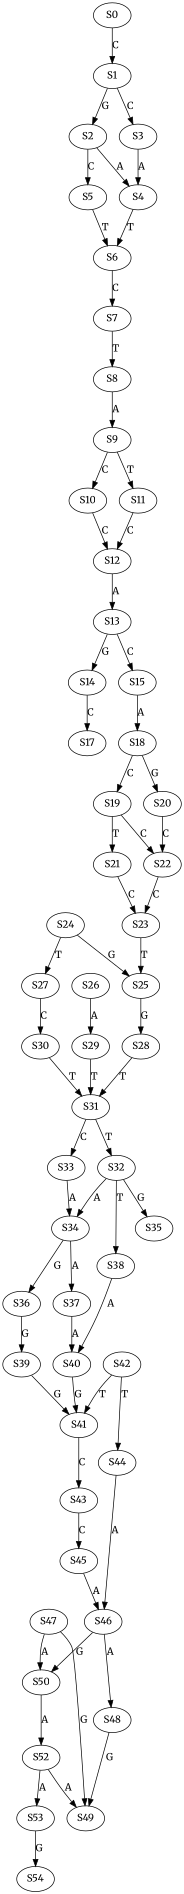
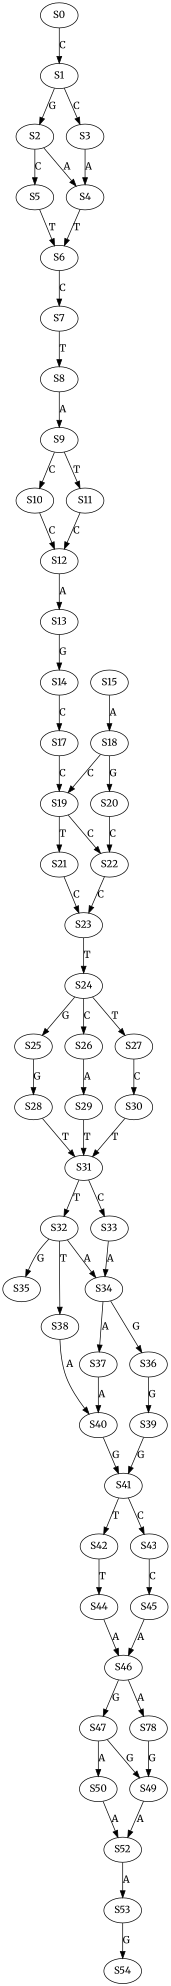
edge "S13" -> "S15": removed, label "C"
edge "S17" -> "S19": added, label "C"
edge "S23" -> "S25": now "S23" -> "S24"
edge "S24" -> "S26": added, label "C"
edge "S42" -> "S41": reversed
edge "S46" -> "S50": now "S46" -> "S47"
node "S48": label "S48" -> "S78"
edge "S52" -> "S49": reversed
